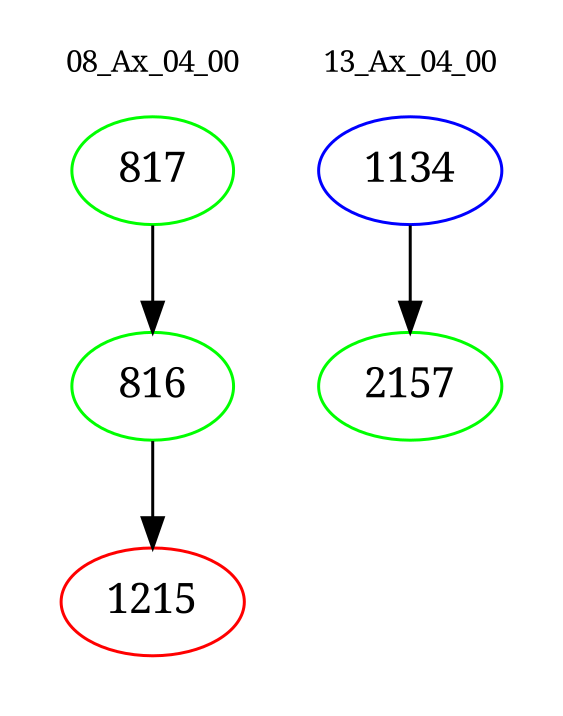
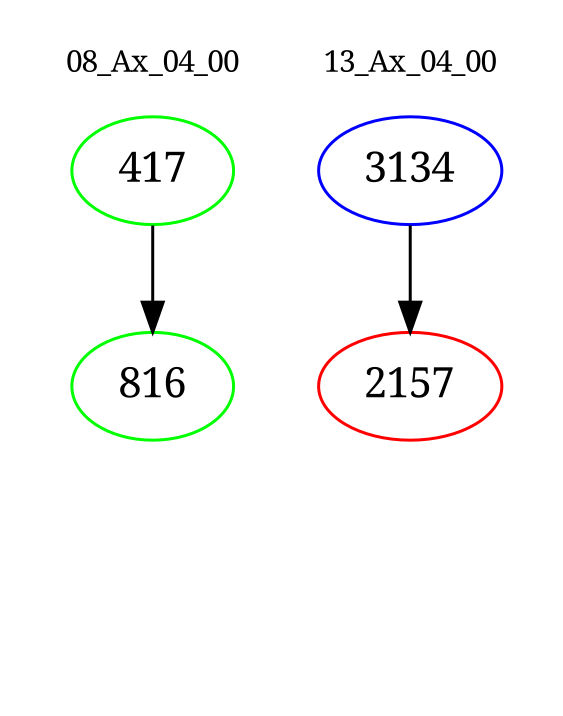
node "817": label "817" -> "417"
node "1134": label "1134" -> "3134"
node "2157": color green -> red
node "1215": removed
